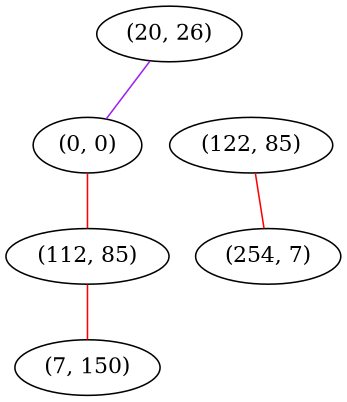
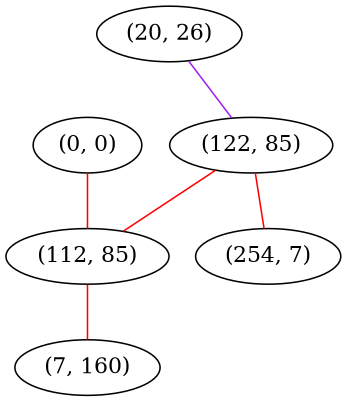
edge "(20, 26)" -- "(0, 0)": now "(20, 26)" -- "(122, 85)"
edge "(122, 85)" -- "(112, 85)": added
node "(7, 150)": label "(7, 150)" -> "(7, 160)"
